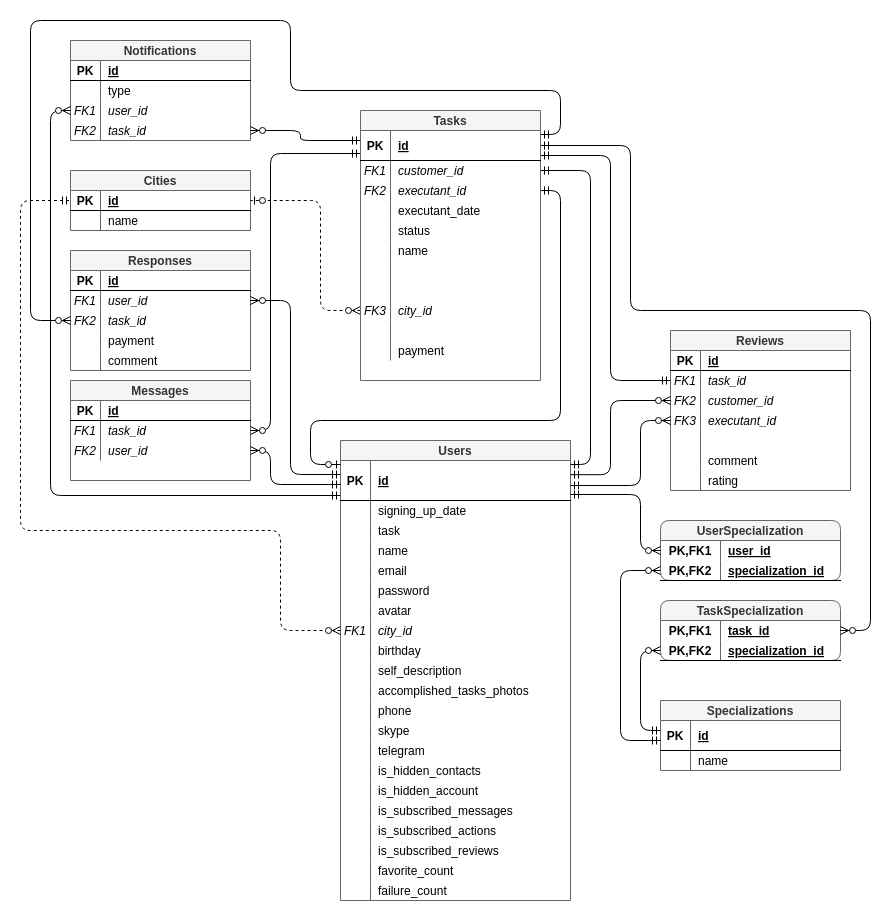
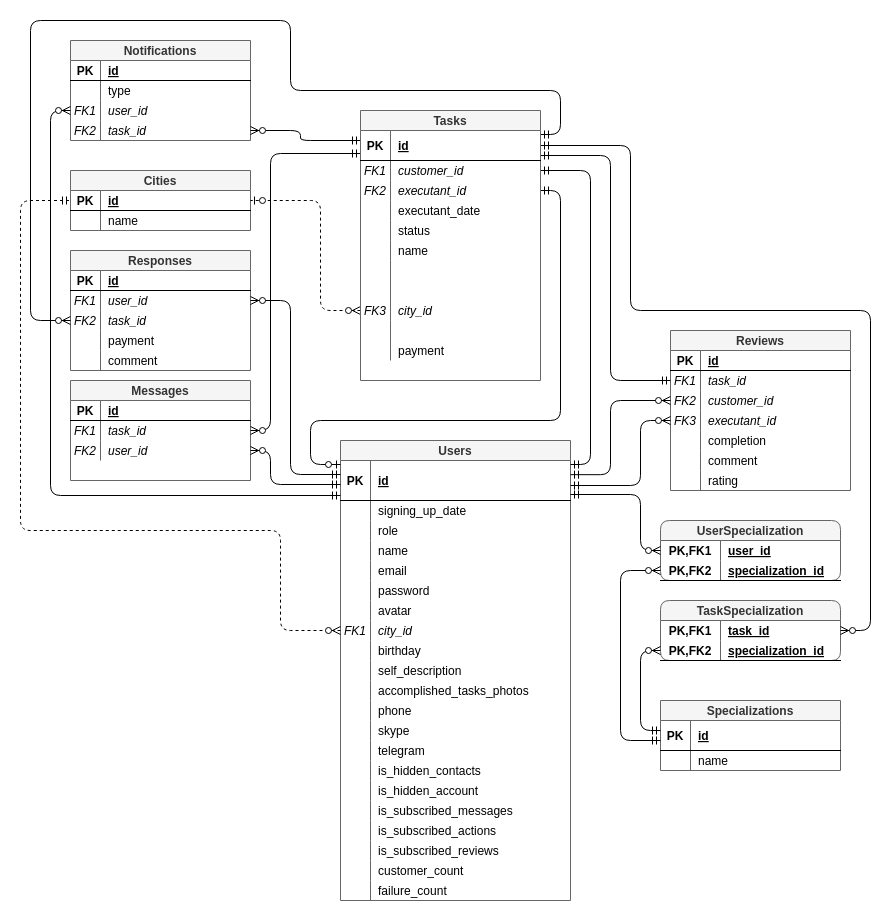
node "completion": added
node "task": label "task" -> "role"
node "favorite_count": label "favorite_count" -> "customer_count"
